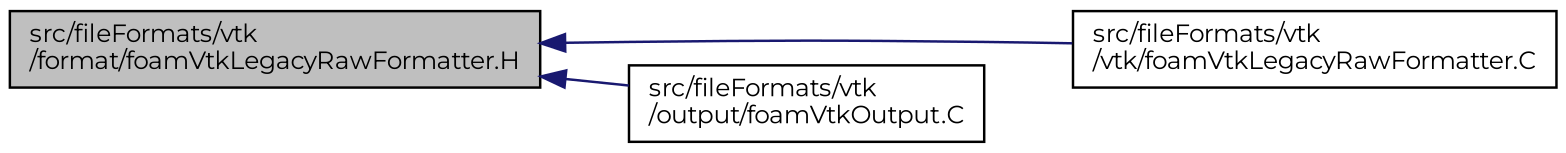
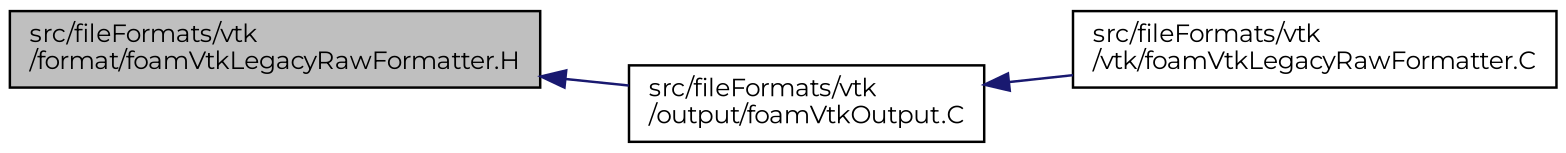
edge "src/fileFormats/vtk /vtk/foamVtkLegacyRawFormatter.C" -> "src/fileFormats/vtk /format/foamVtkLegacyRawFormatter.H": now "src/fileFormats/vtk /vtk/foamVtkLegacyRawFormatter.C" -> "src/fileFormats/vtk /output/foamVtkOutput.C"
